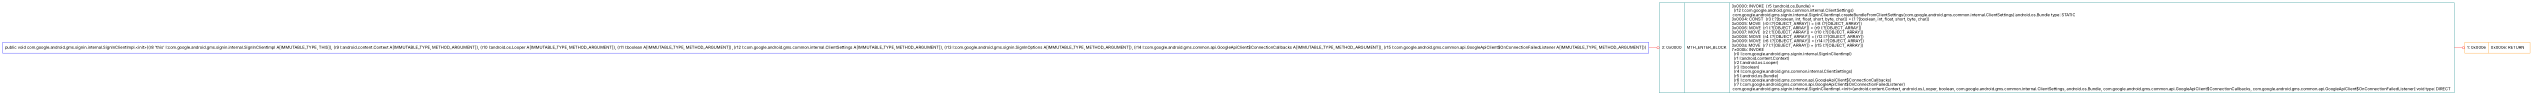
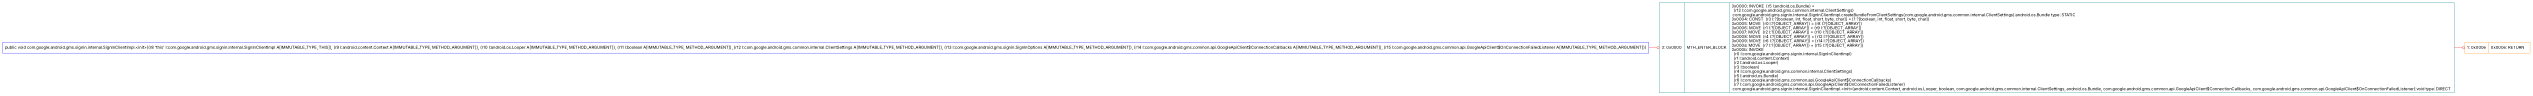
node "0: 0x0000": text "7x000b: INVOKE" -> "0x000b: INVOKE"
